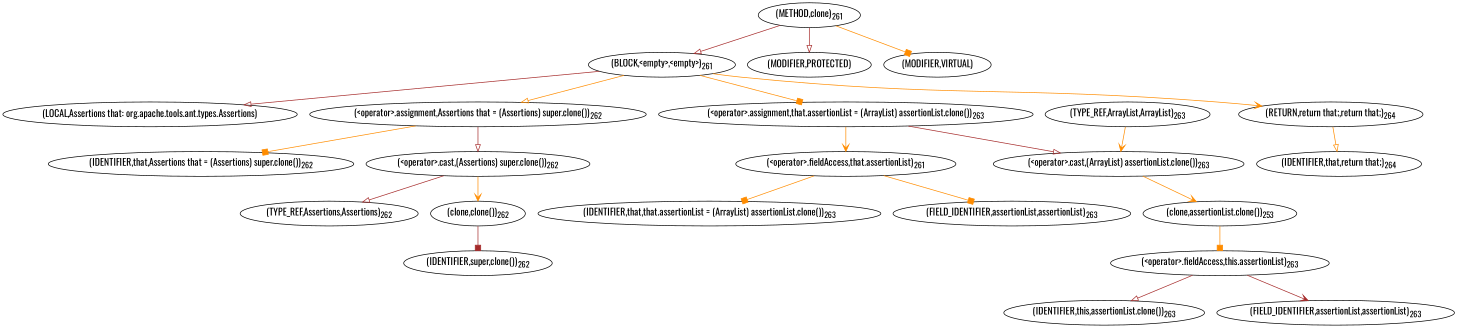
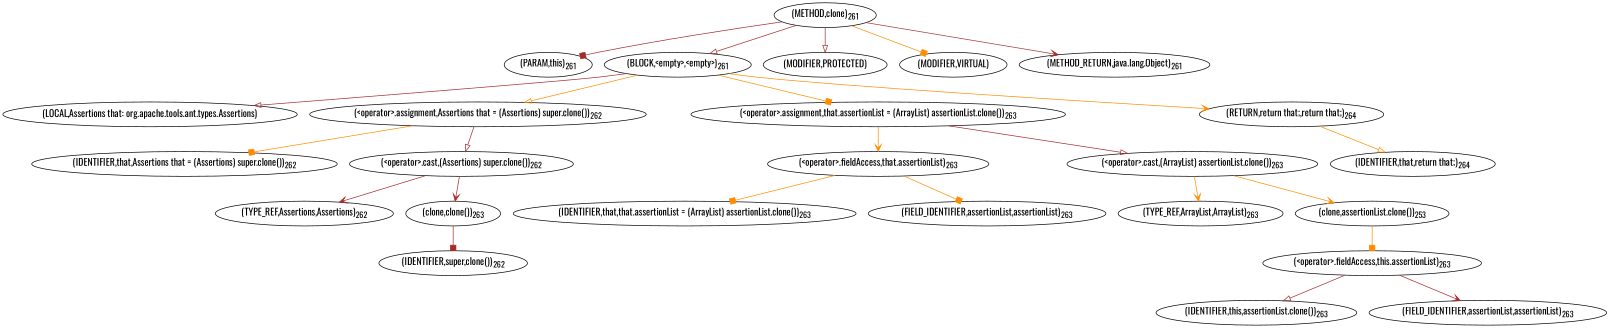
node "(PARAM,this)": added
node "(METHOD_RETURN,java.lang.Object)": added
edge "(TYPE_REF,ArrayList,ArrayList)" -> "(<operator>.cast,(ArrayList) assertionList.clone())": reversed
node "(<operator>.fieldAccess,that.assertionList)": text "261" -> "263"
edge "(<operator>.cast,(Assertions) super.clone())" -> "(clone,clone())": color darkorange -> brown
edge "(<operator>.cast,(Assertions) super.clone())" -> "(TYPE_REF,Assertions,Assertions)": arrowhead onormal -> vee
node "(clone,clone())": text "262" -> "263"
